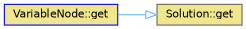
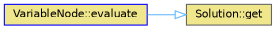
node "VariableNode::get": label "VariableNode::get" -> "VariableNode::evaluate"
